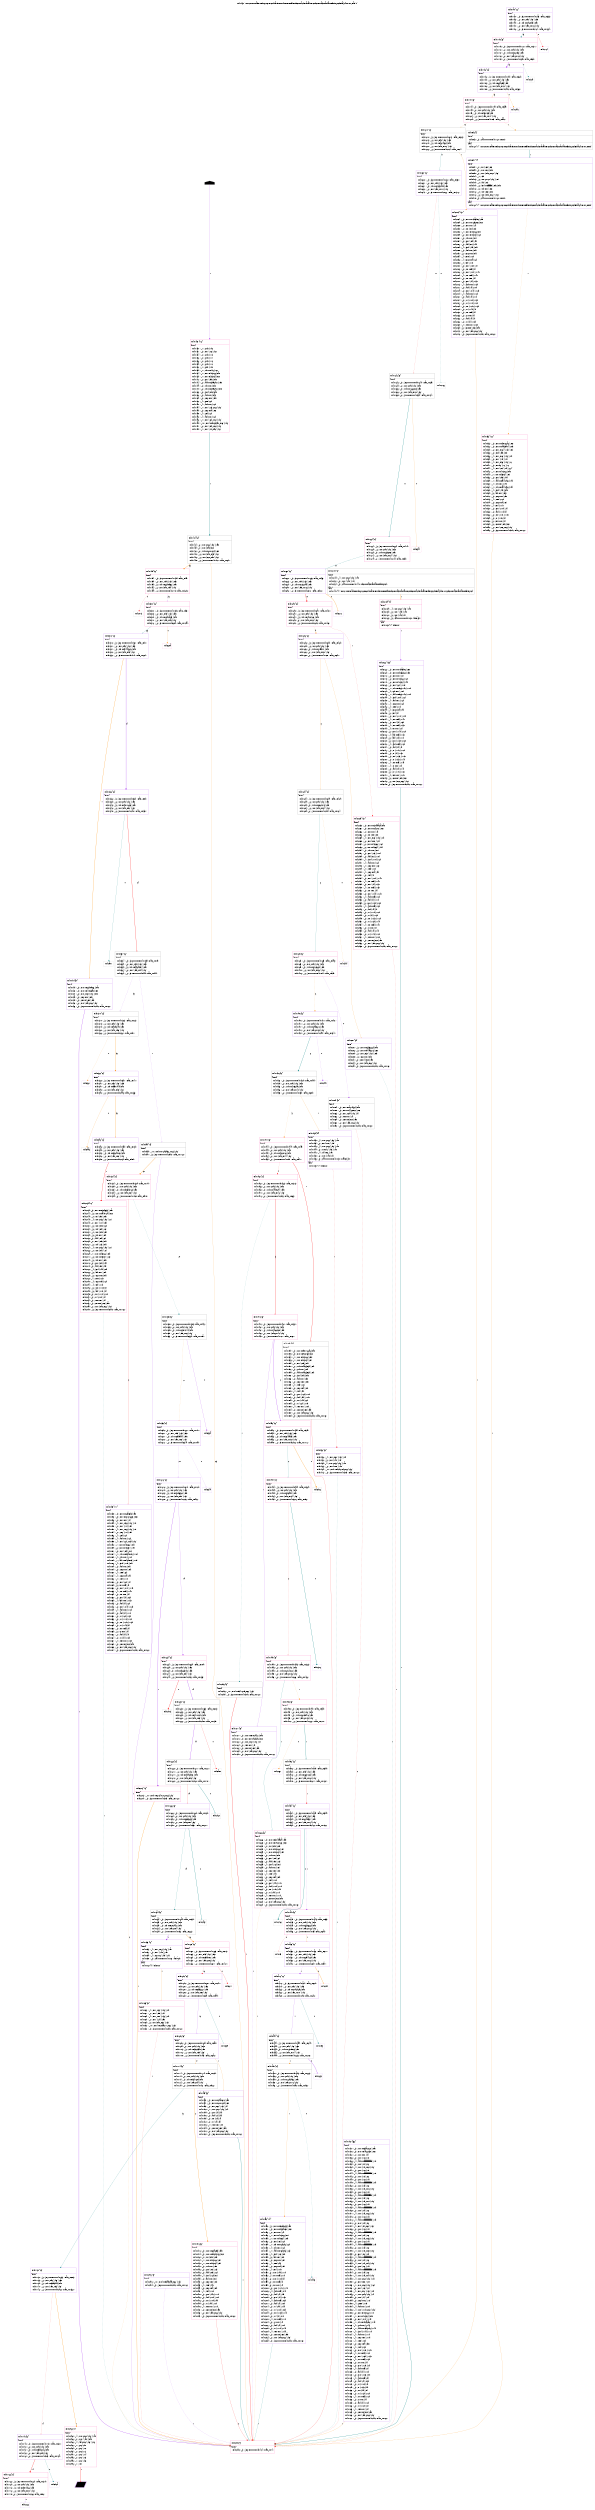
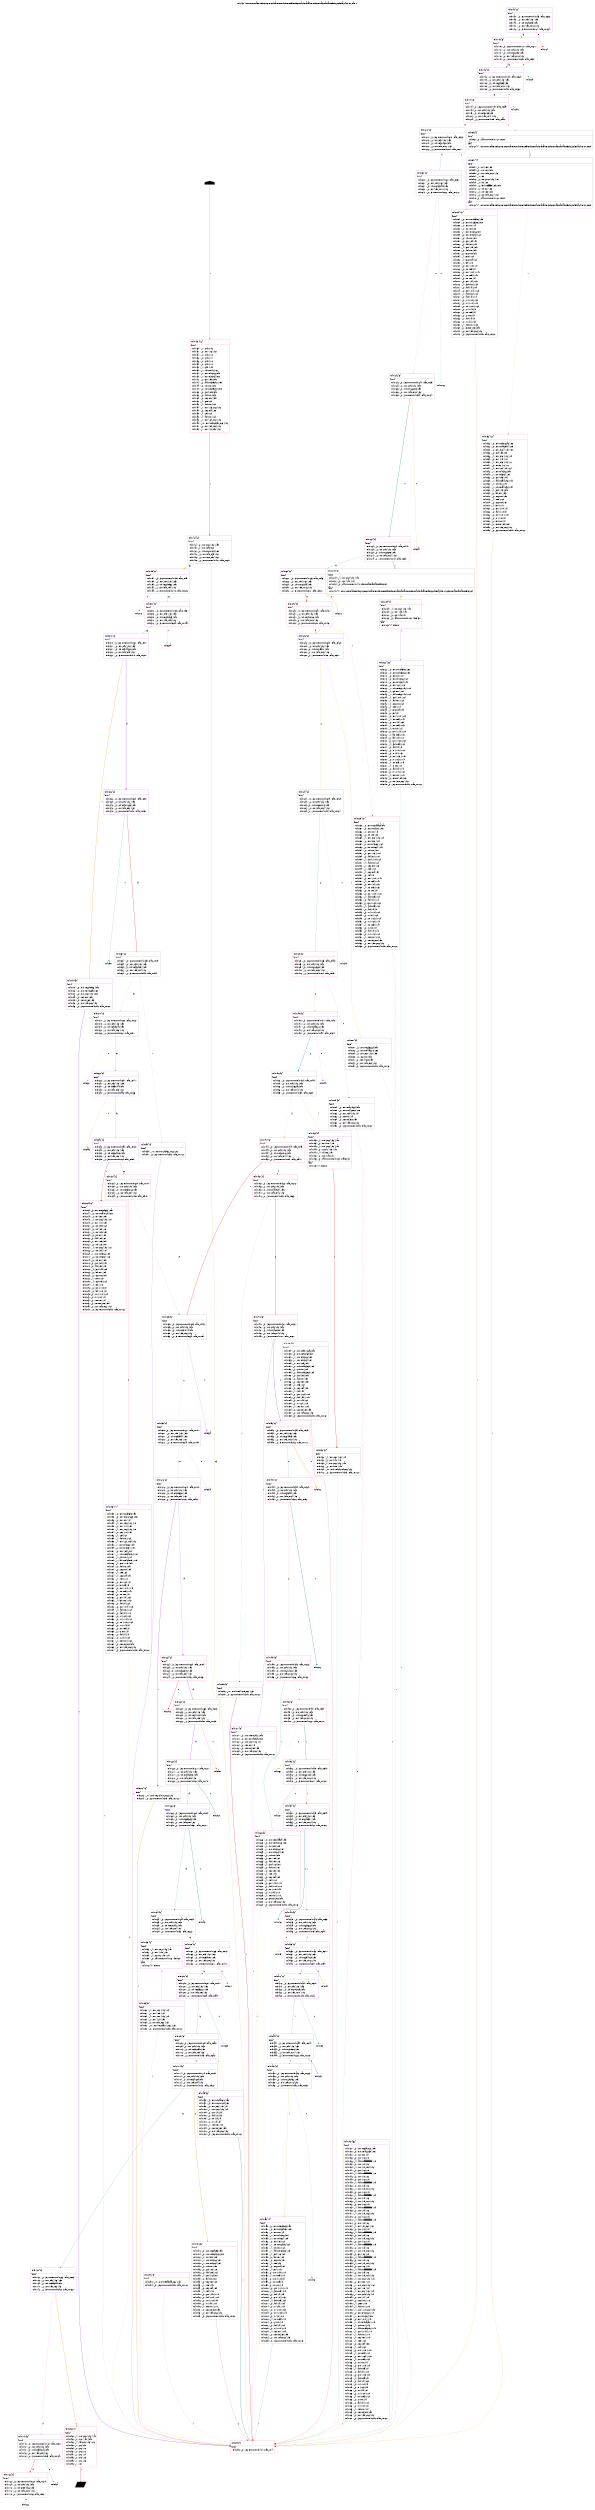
edge "0x401864 [28]" -> "0x40214d [12]": added, label "1"
edge "0x401f9d [15]" -> "0x4015c4 [28]": now "0x4015a8 [28]" -> "0x4015c4 [28]"
edge "0x401944 [28]" -> "0x401e97 [91]": now "0x401944 [28]" -> "0x4015e0 [28]"
edge "0x401d3b [29]" -> "0x401d58 [32]": style dashed -> bold
edge "0x402168 [155]" -> "0x402bdc [5]": style bold -> dashed
node "0x402817": added
edge "0x4016a4 [28]" -> "0x401cb3 [16]": removed, label "1"
